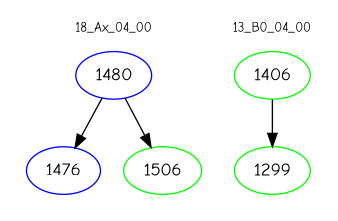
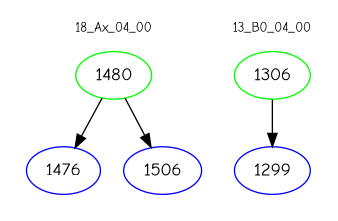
node "1480": color blue -> green
node "1406": label "1406" -> "1306"
node "1506": color green -> blue
node "1299": color green -> blue
